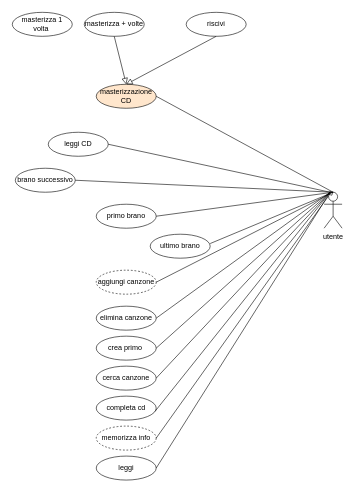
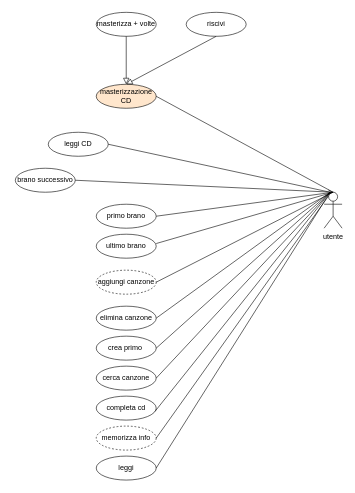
node "masterizza 1 volta": removed
node "masterizza + volte": moved (114, 24) -> (126, 24)
edge "brano successivo" -- "utente": arrowhead none -> open
edge "aggiungi canzone" -> "utente": arrowhead diamond -> none
node "ultimo brano": moved (180, 246) -> (126, 246)
